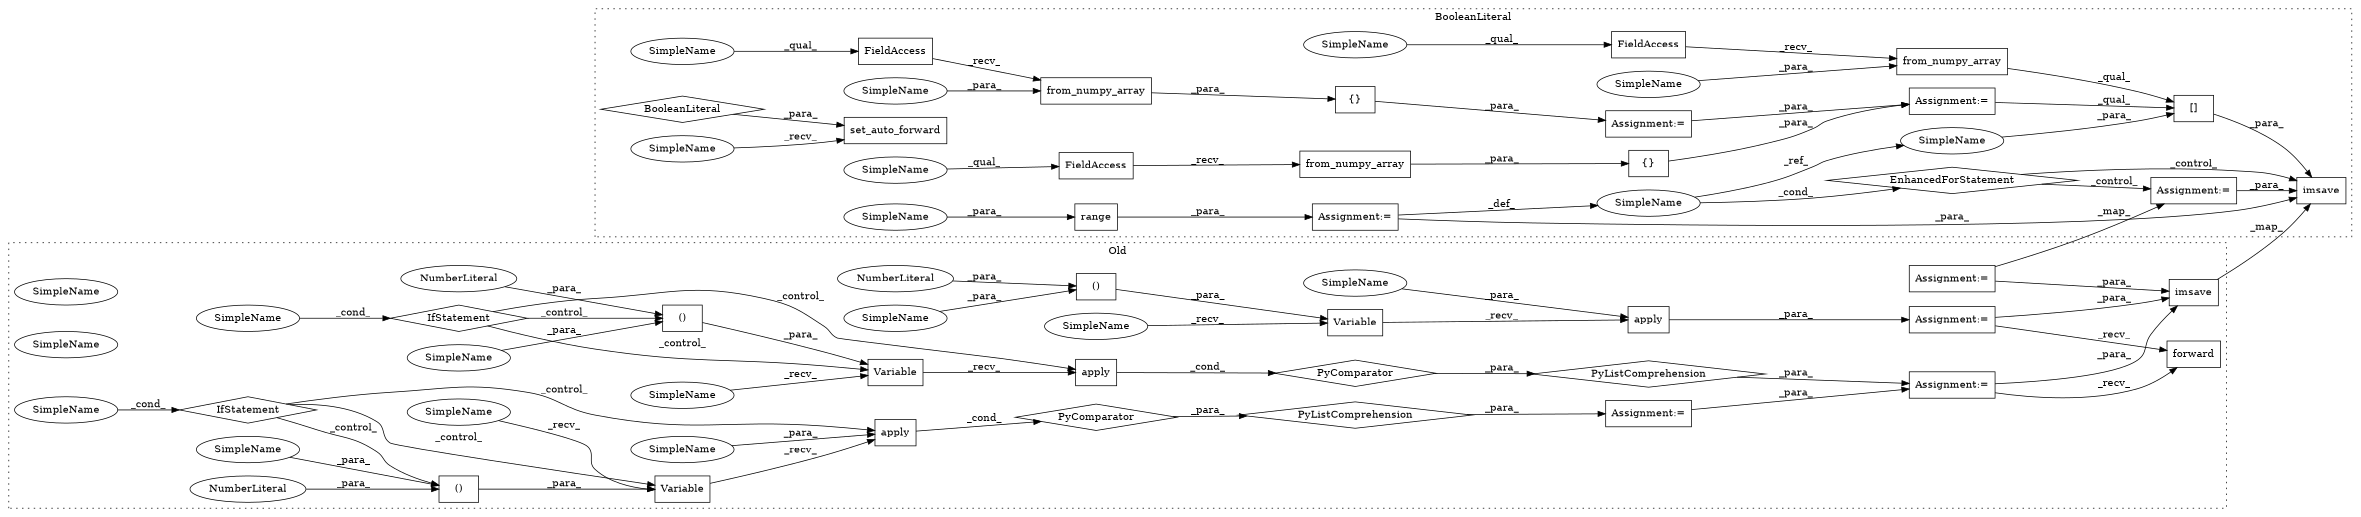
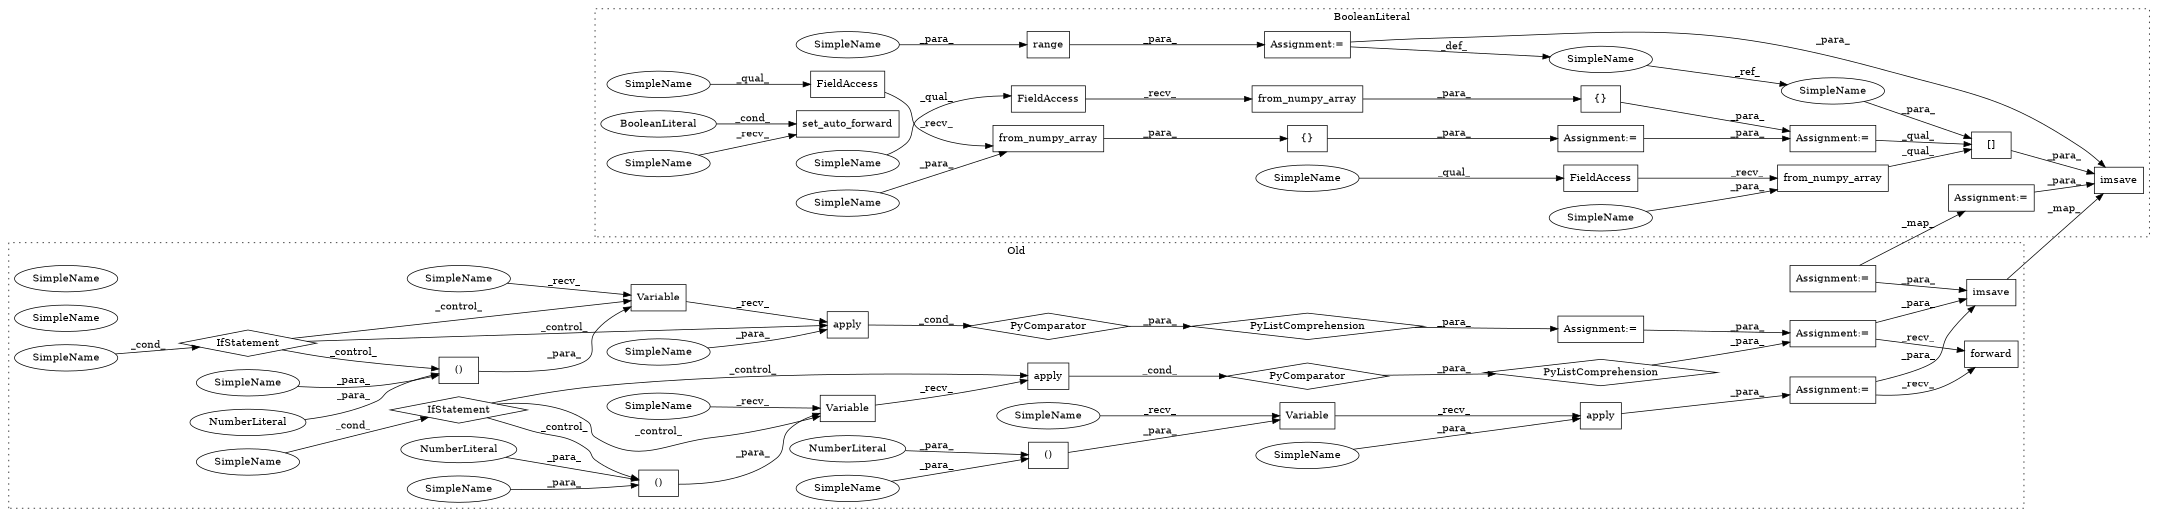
node "BooleanLiteral": shape diamond -> ellipse
edge "BooleanLiteral" -> "set_auto_forward": label "_para_" -> "_cond_"
node "EnhancedForStatement": removed
